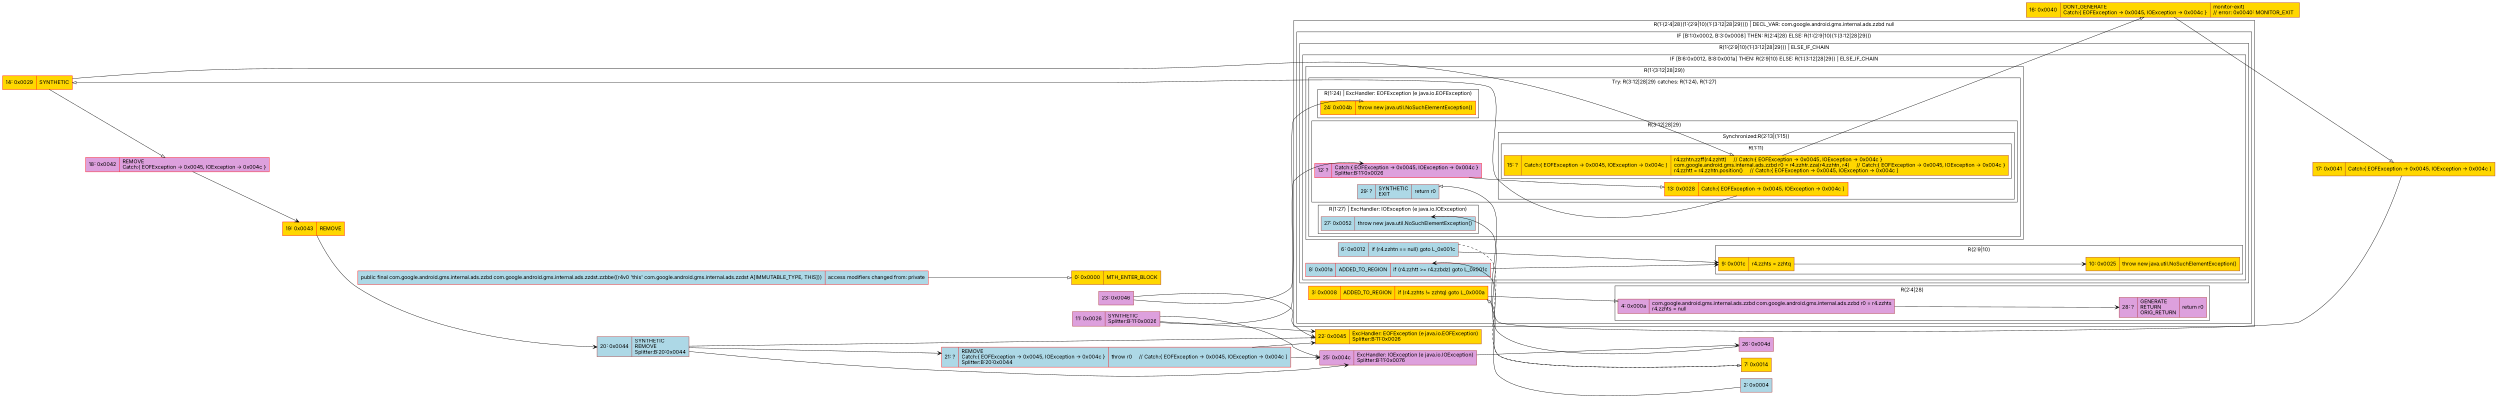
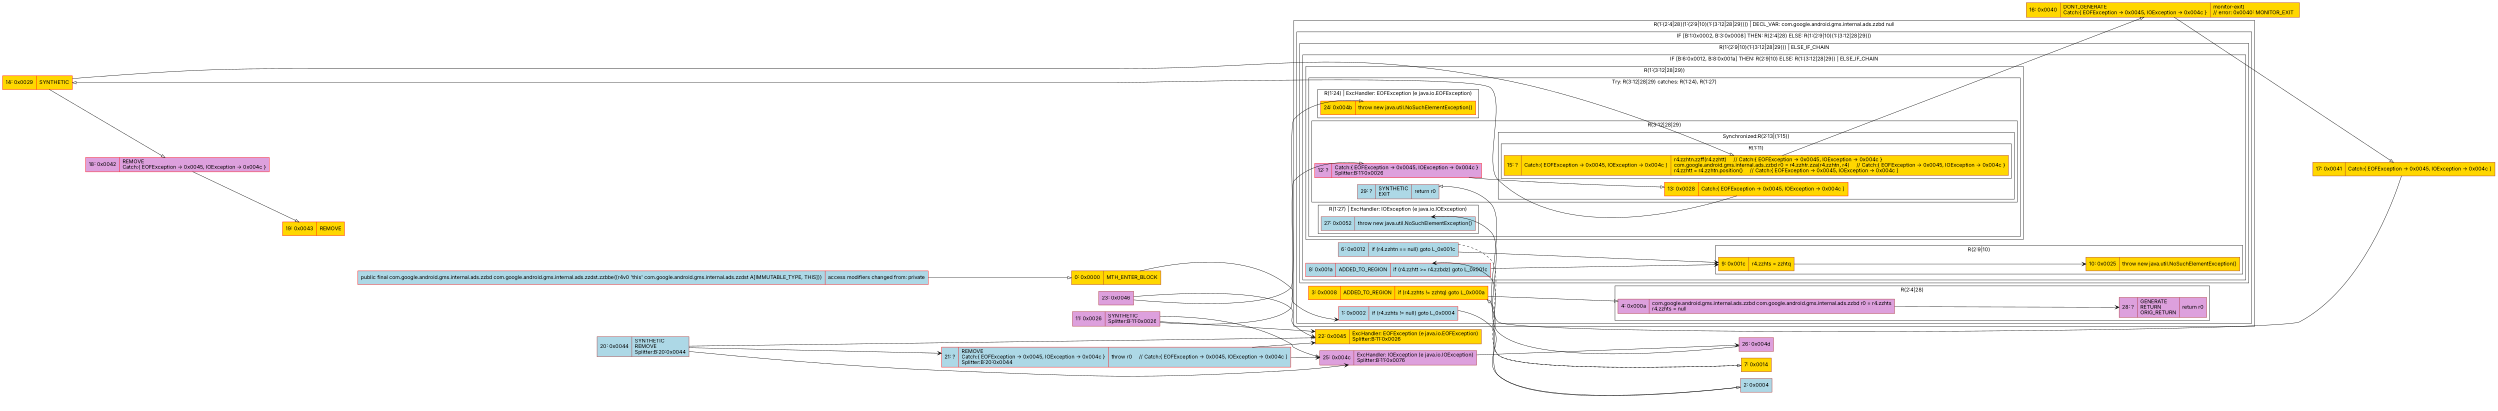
edge "18: 0x0042" -> "19: 0x0043": arrowhead vee -> onormal
edge "11: 0x0026" -> "12: ?": arrowhead vee -> onormal
node "1: 0x0002": added
edge "19: 0x0043" -> "20: 0x0044": removed
